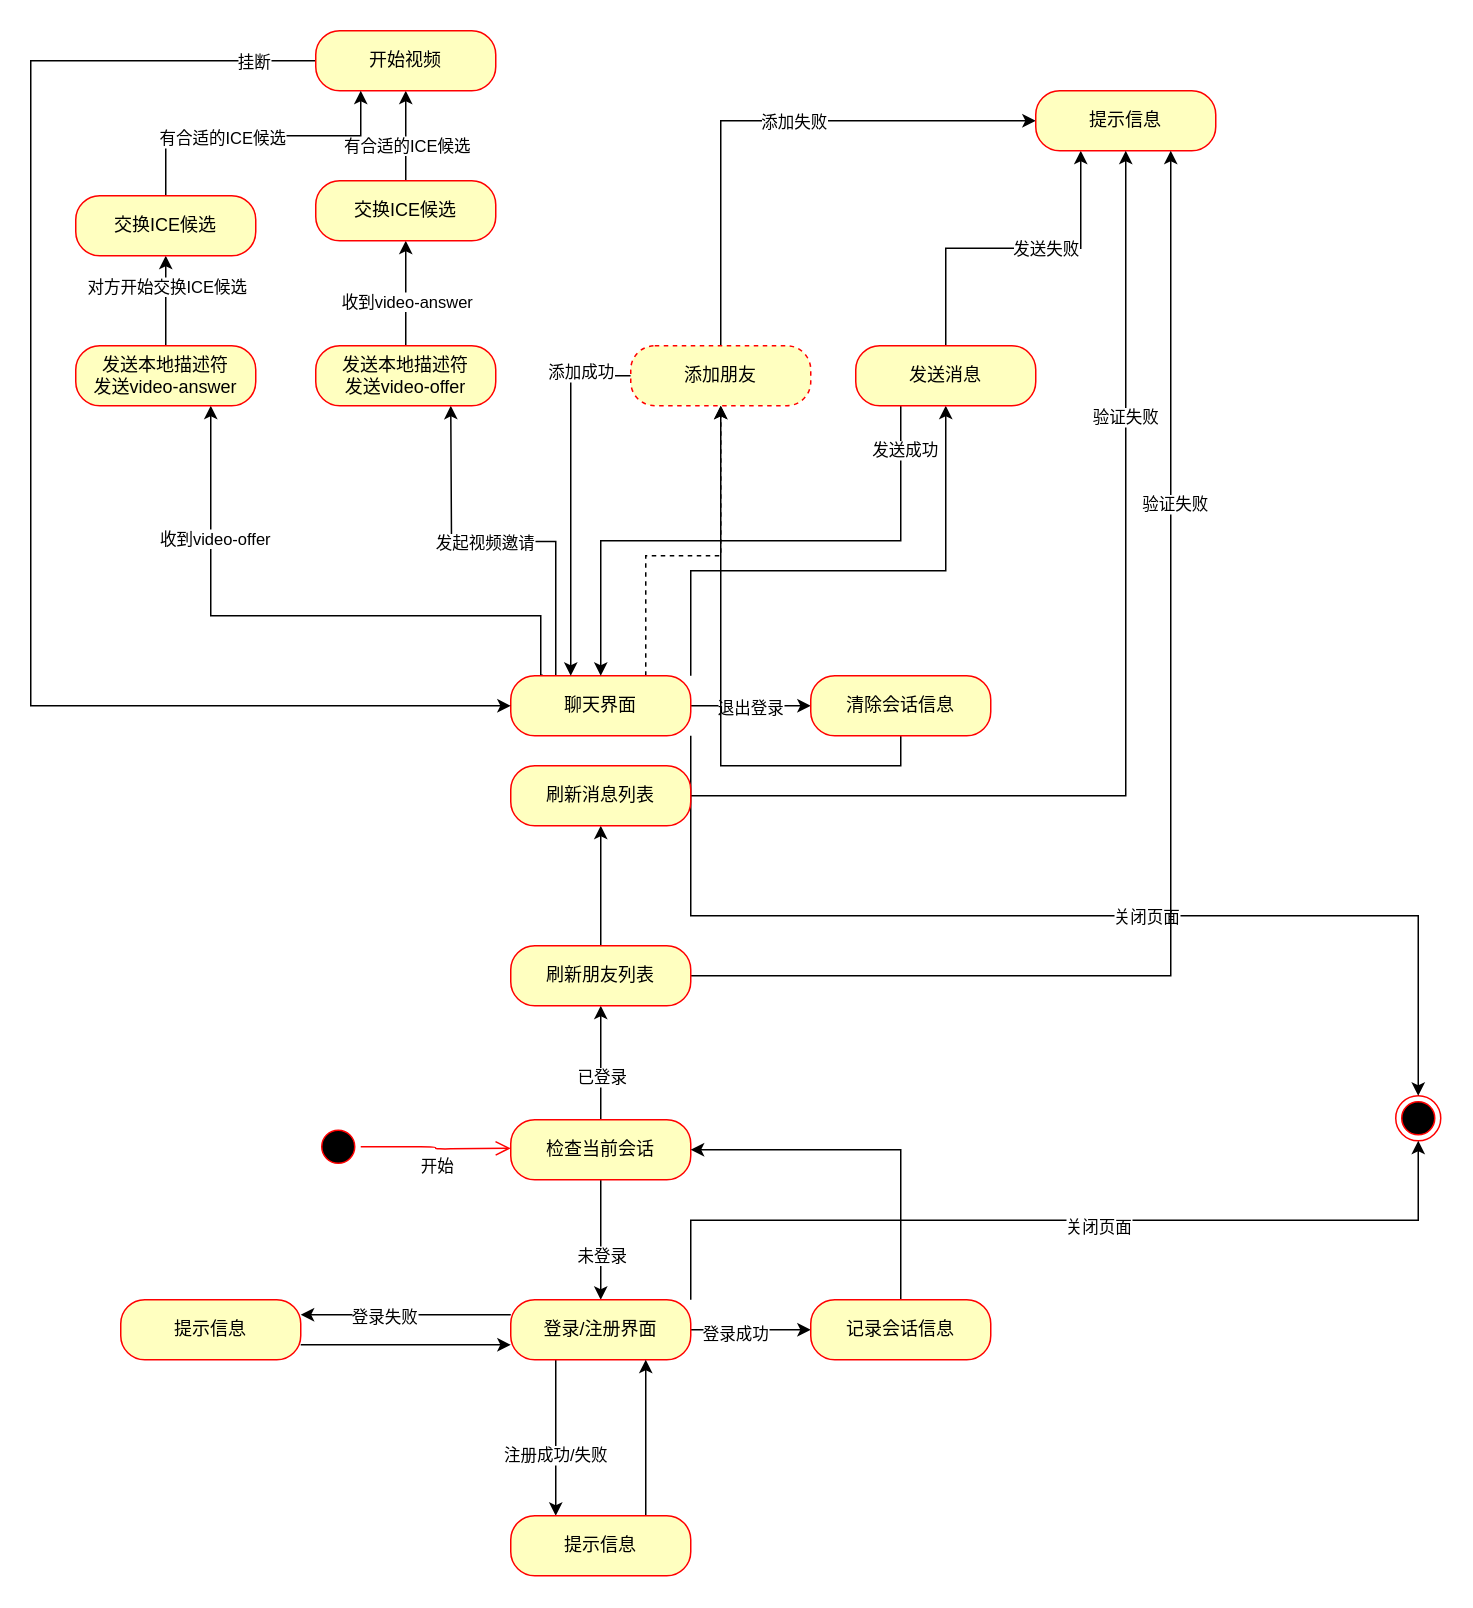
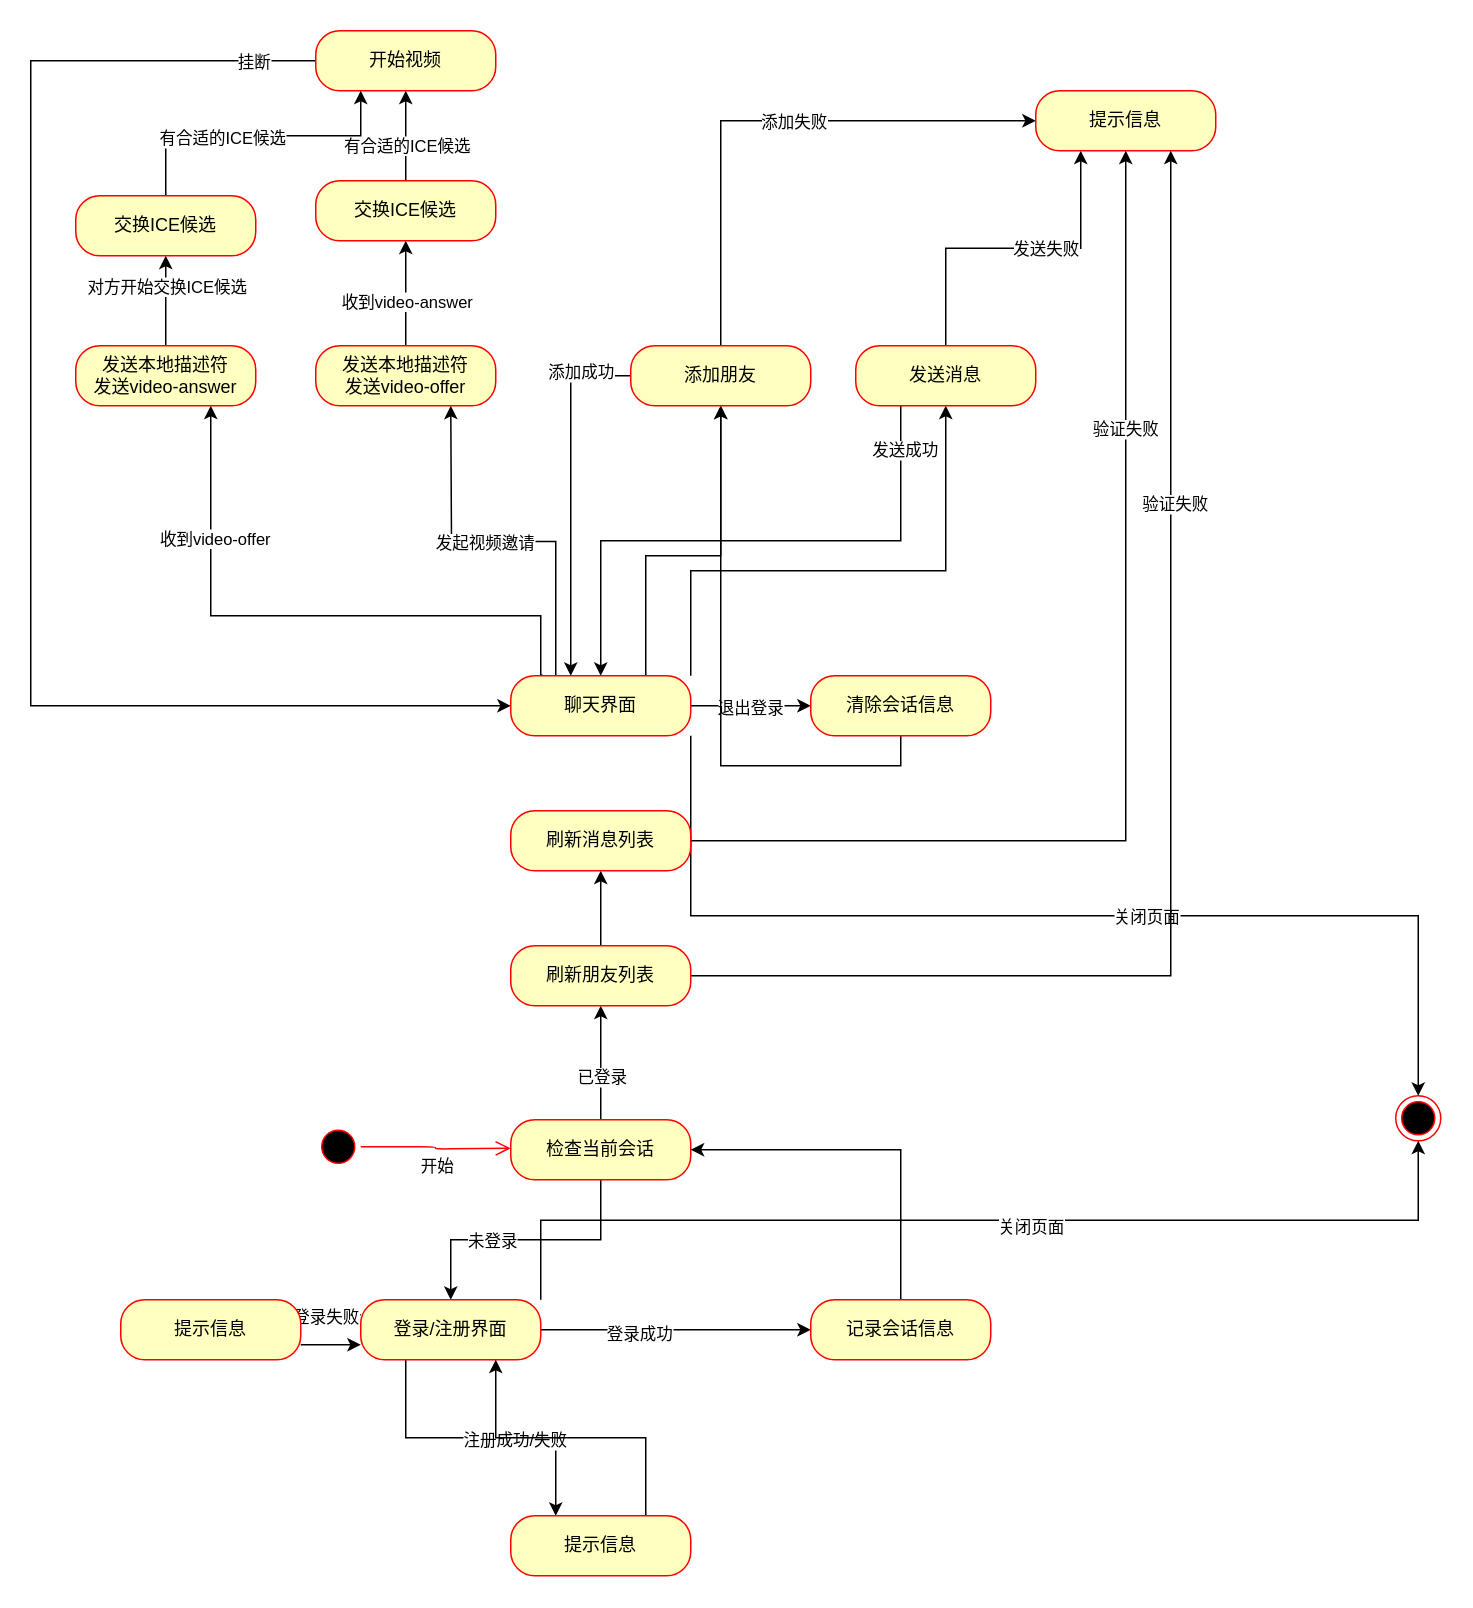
node "添加朋友": style dashed -> solid
edge "聊天界面" -> "添加朋友": style dashed -> solid
node "刷新消息列表": moved (601, 796) -> (601, 841)
node "登录/注册界面": moved (601, 1330) -> (451, 1330)
